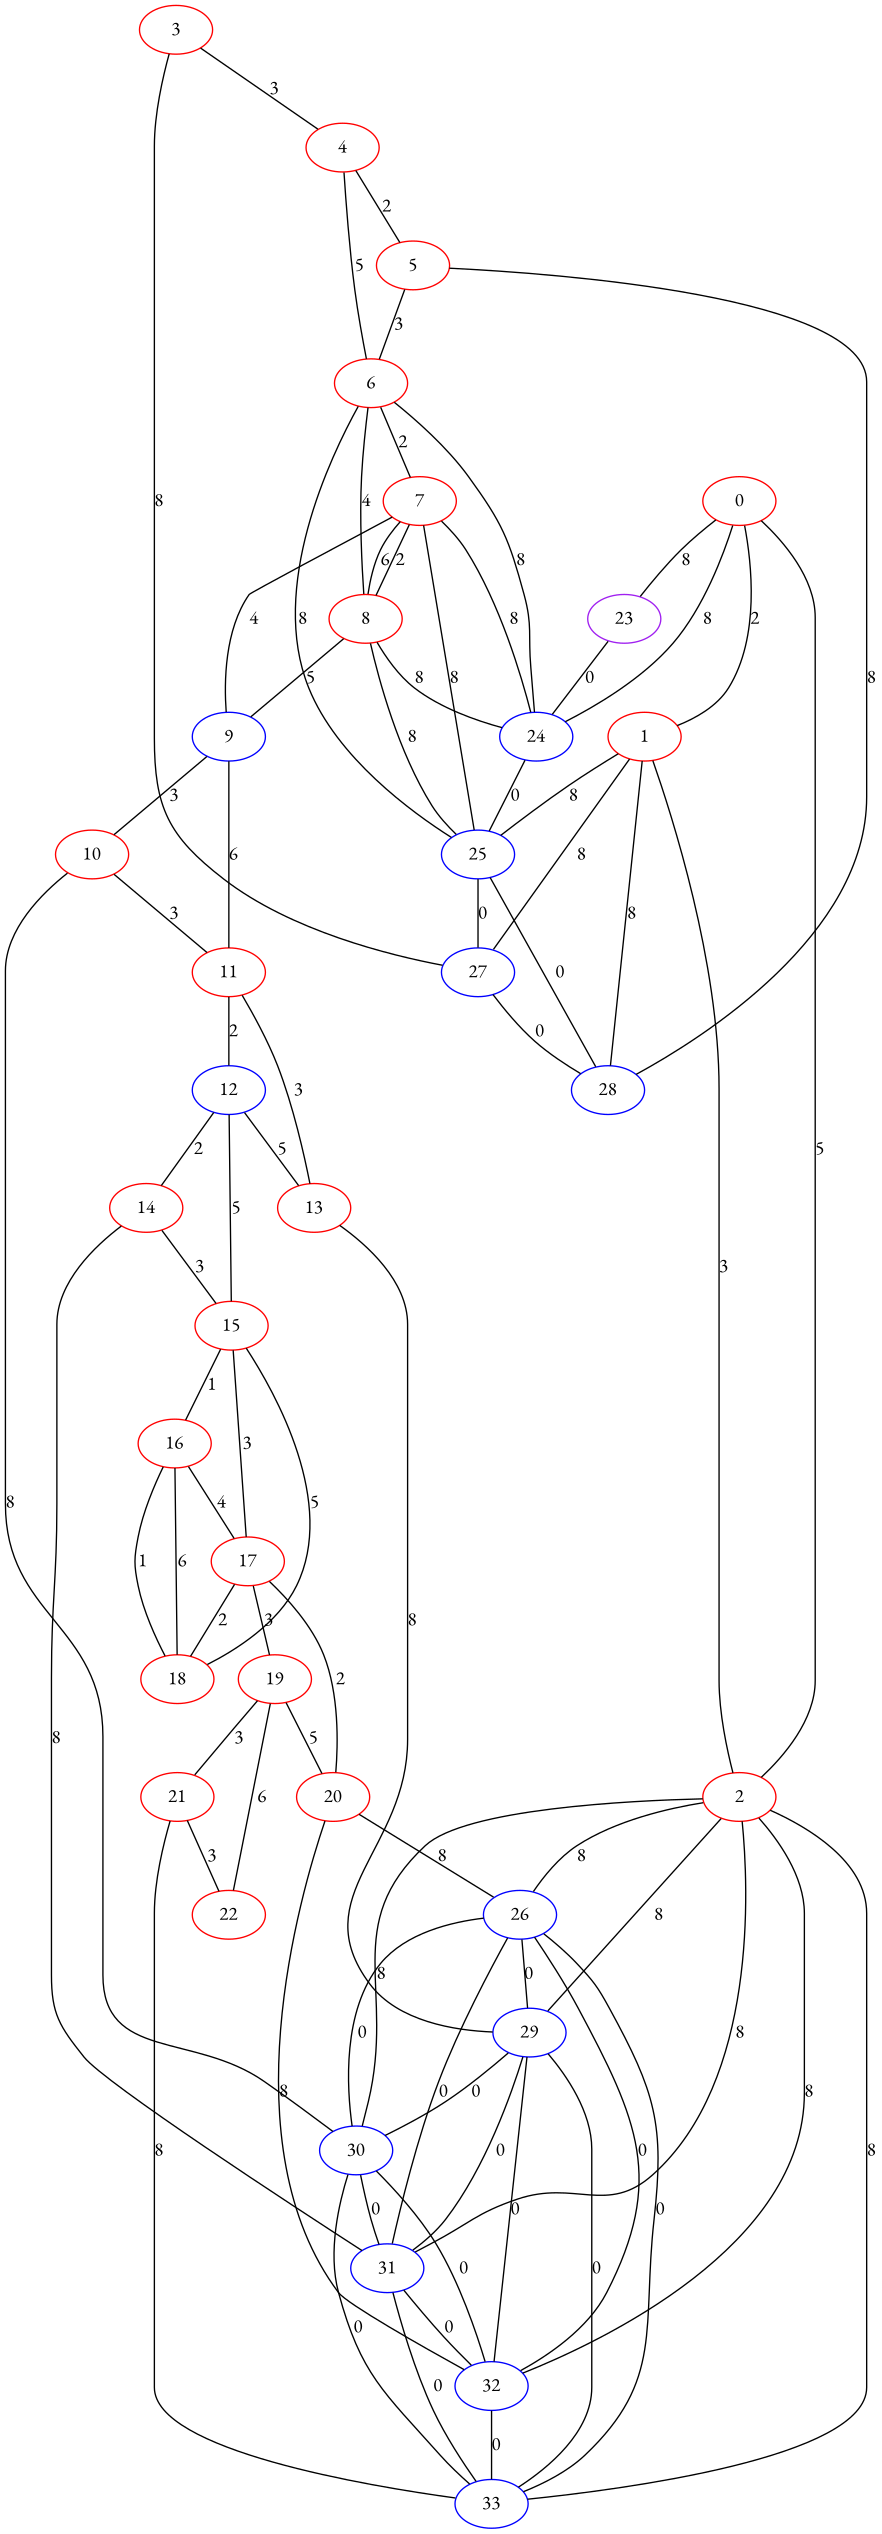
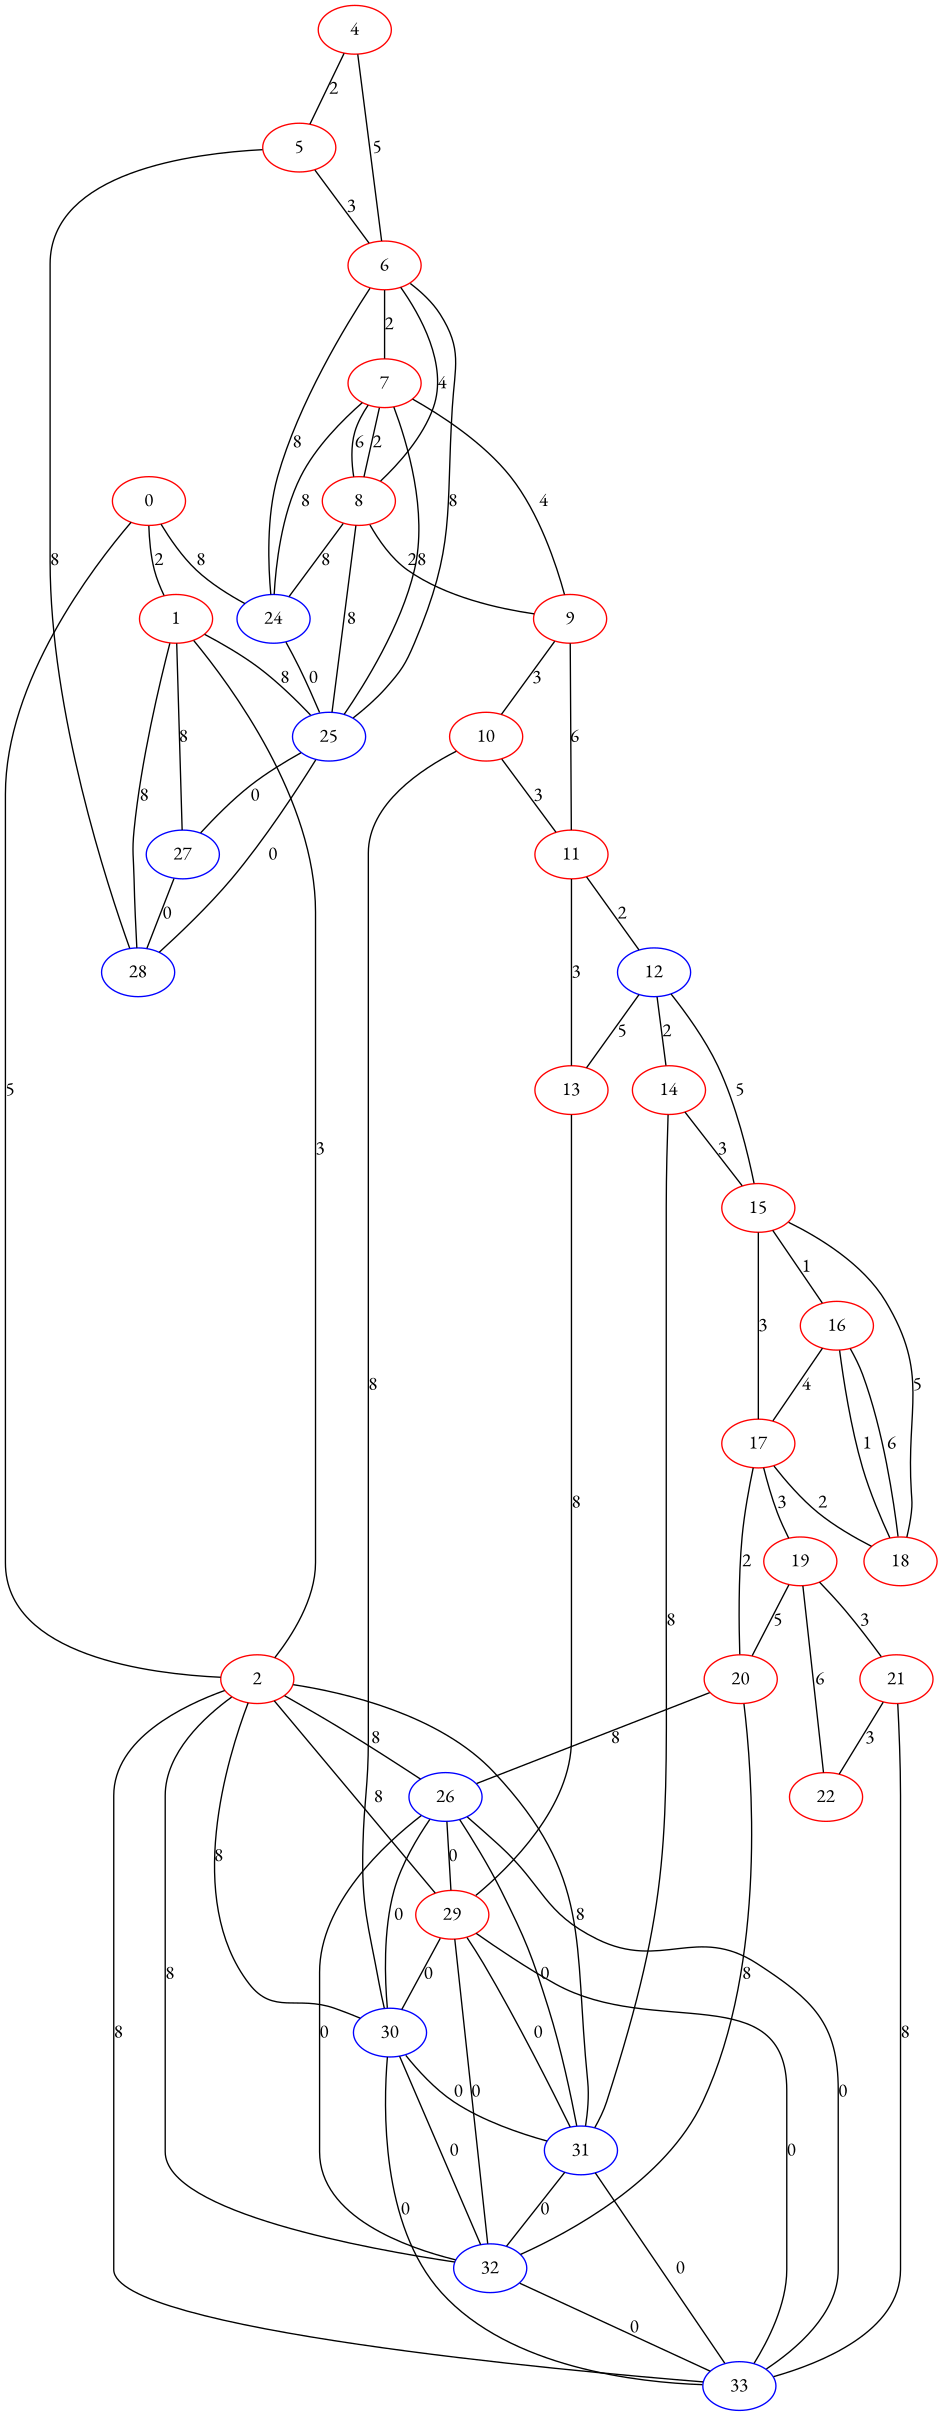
node "3": removed
node "23": removed
edge "8" -- "9": label "5" -> "2"
node "9": color blue -> red
node "29": color blue -> red
